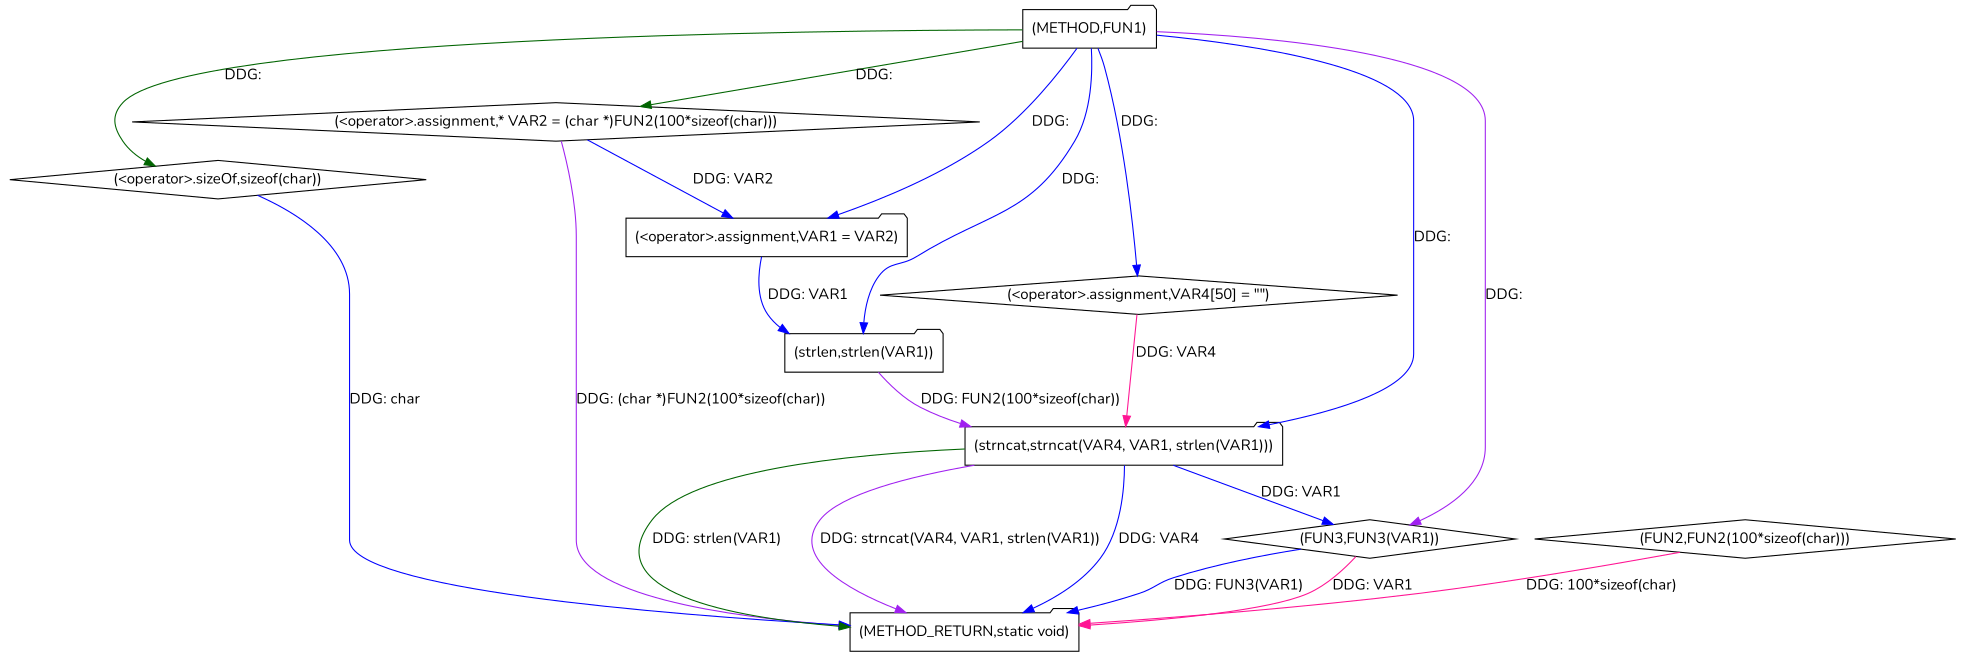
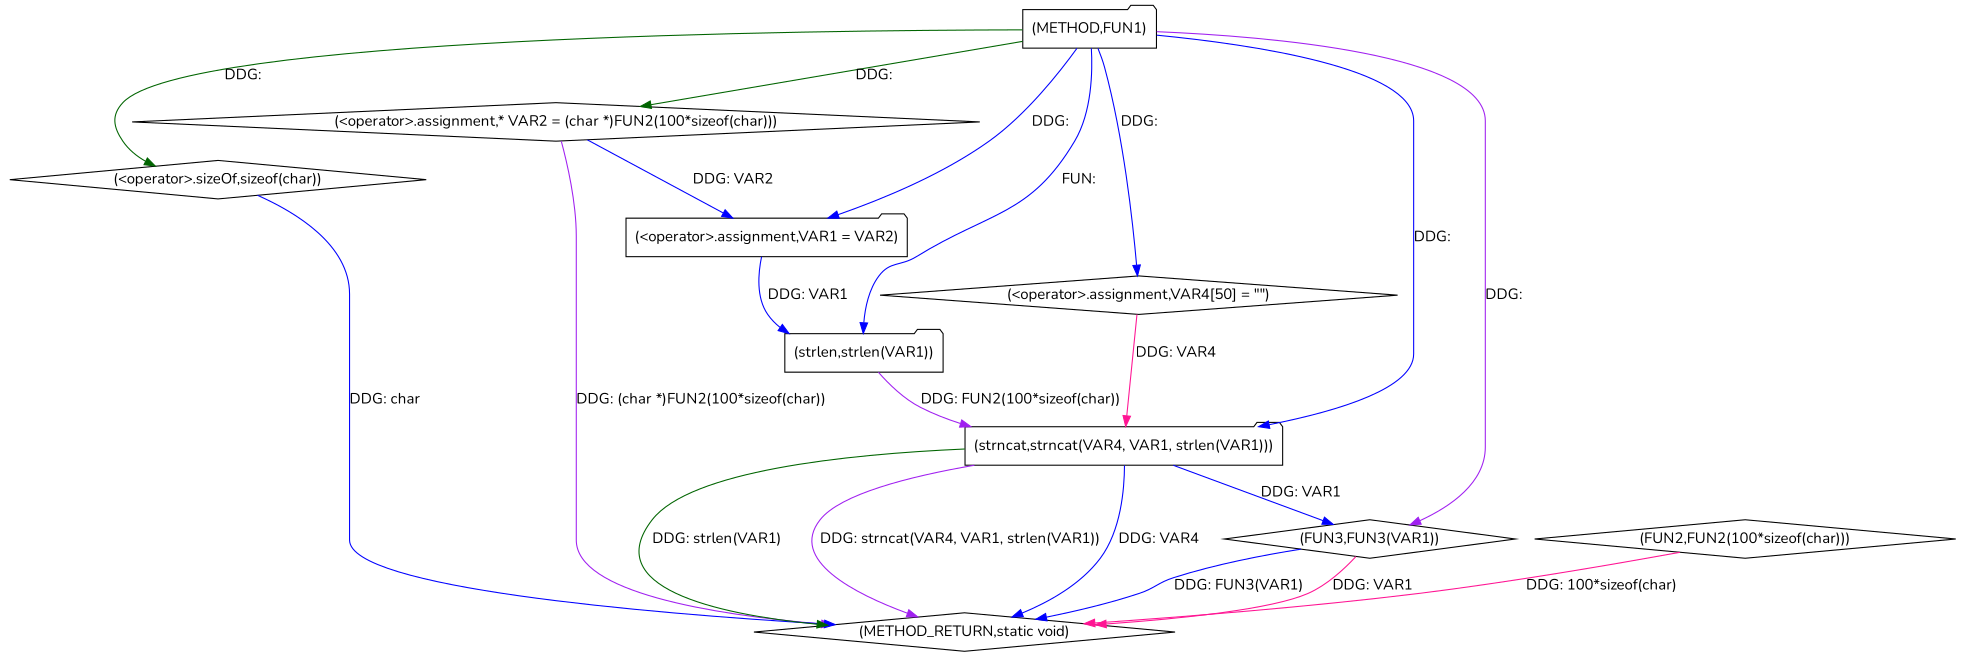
edge "(METHOD,FUN1)" -> "(strlen,strlen(VAR1))": label "DDG: " -> "FUN: "
node "(METHOD_RETURN,static void)": shape folder -> diamond
